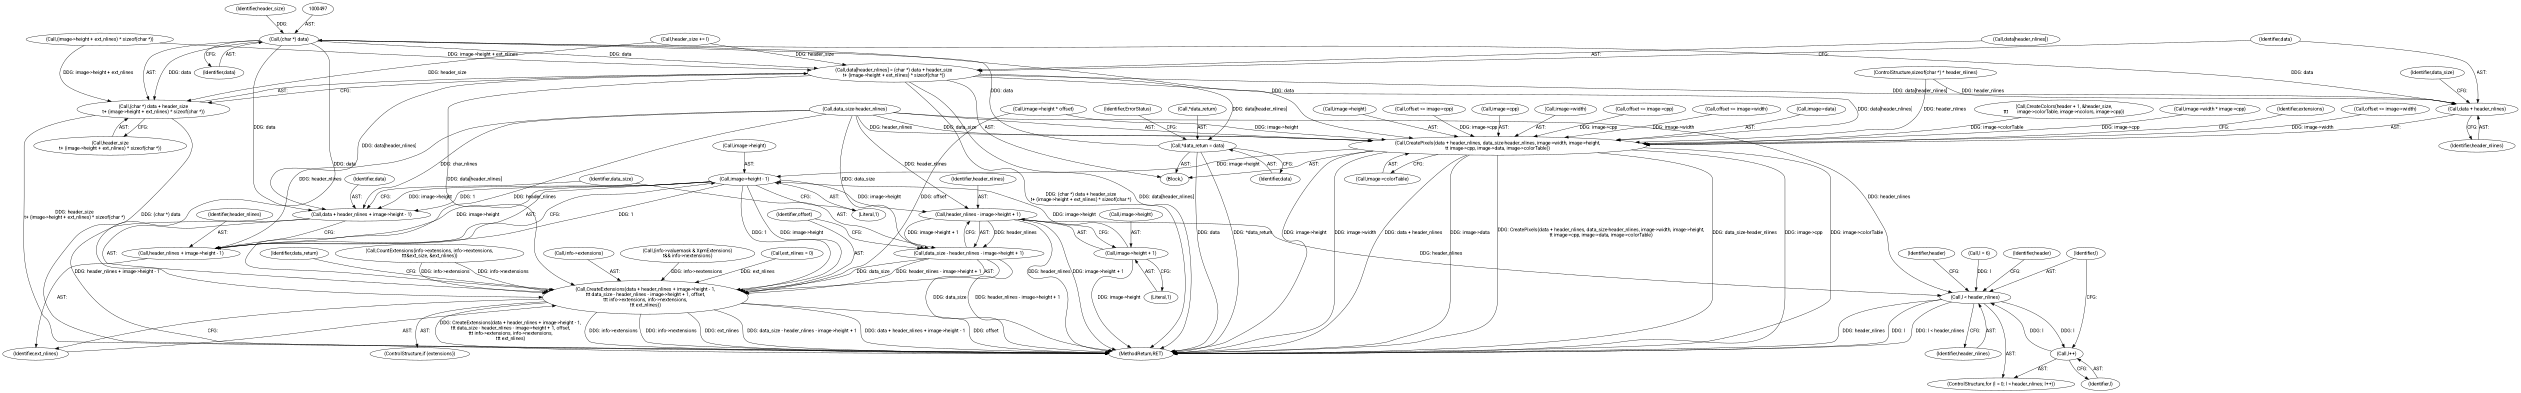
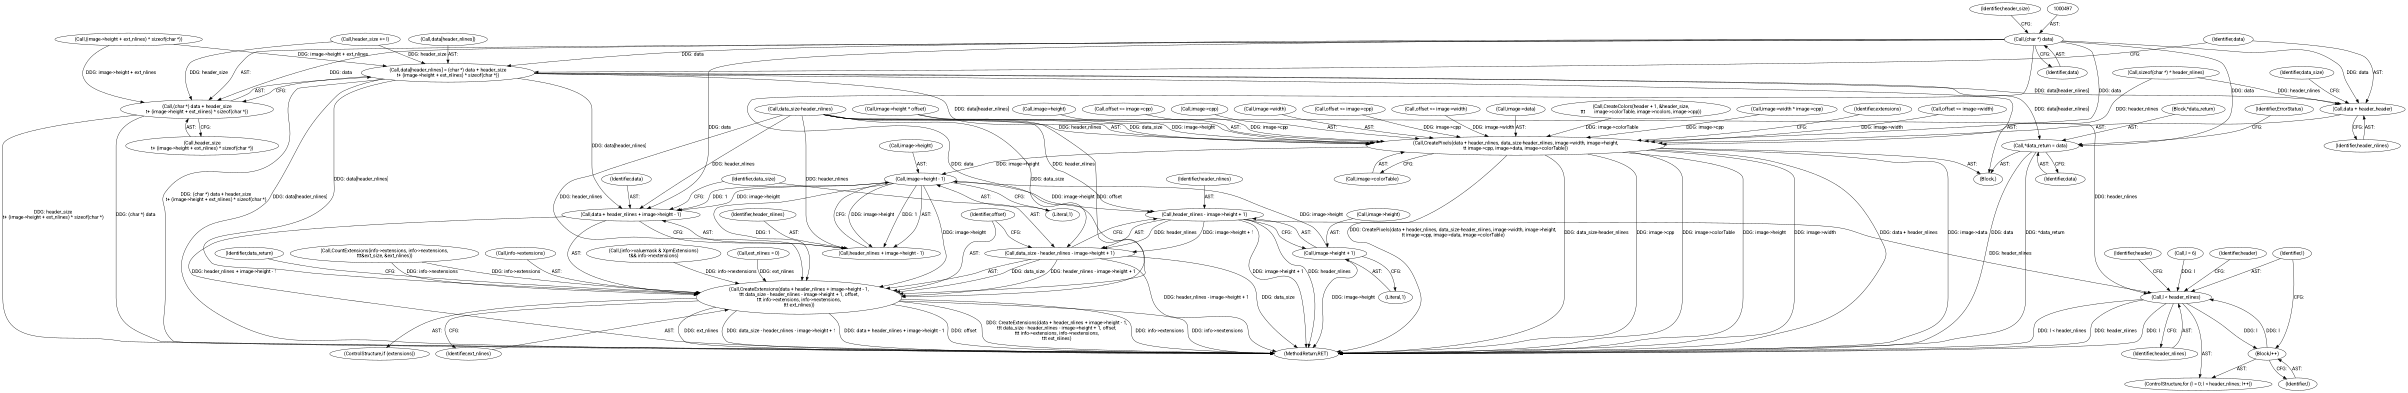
edge "(Identifier,header_size)" -> "(Call,(char *) data)": label "DDG: " -> "CFG: "
edge "(Call,*data_return = data)" -> "(Call,(char *) data)": reversed
node "(ControlStructure,sizeof(char *) * header_nlines)": label "(ControlStructure,sizeof(char *) * header_nlines)" -> "(Call,sizeof(char *) * header_nlines)"
node "(Call,*data_return)": label "(Call,*data_return)" -> "(Block,*data_return)"
node "(Call,data + header_nlines)": label "(Call,data + header_nlines)" -> "(Call,data + header_header)"
edge "(Call,data_size-header_nlines)" -> "(Call,data + header_nlines + image->height - 1)": label "DDG: char_nlines" -> "DDG: header_nlines"
edge "(Call,header_nlines + image->height - 1)" -> "(Identifier,ext_nlines)": now "(Call,header_nlines + image->height - 1)" -> "(Call,data + header_nlines + image->height - 1)"
node "(Call,l++)": label "(Call,l++)" -> "(Block,l++)"
